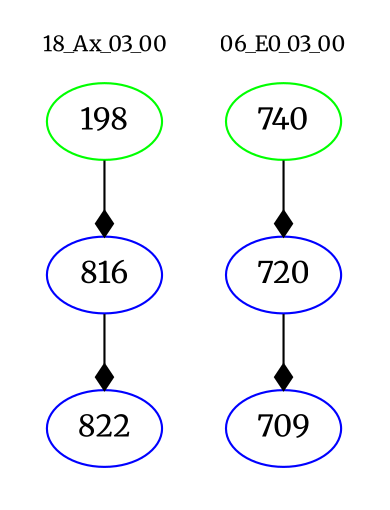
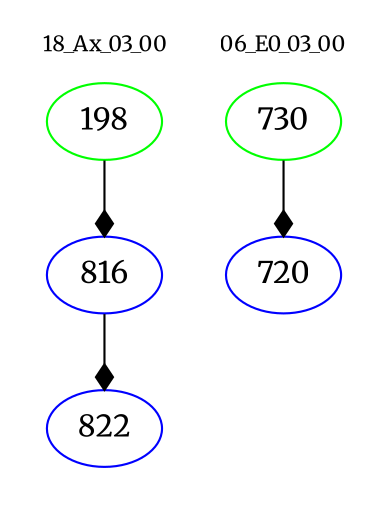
node "740": label "740" -> "730"
node "709": removed
